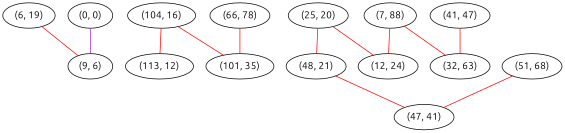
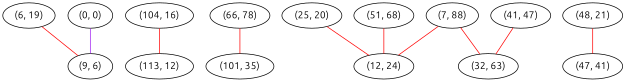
edge "(104, 16)" -- "(101, 35)": removed
edge "(25, 20)" -- "(48, 21)": removed
edge "(51, 68)" -- "(47, 41)": now "(51, 68)" -- "(12, 24)"
